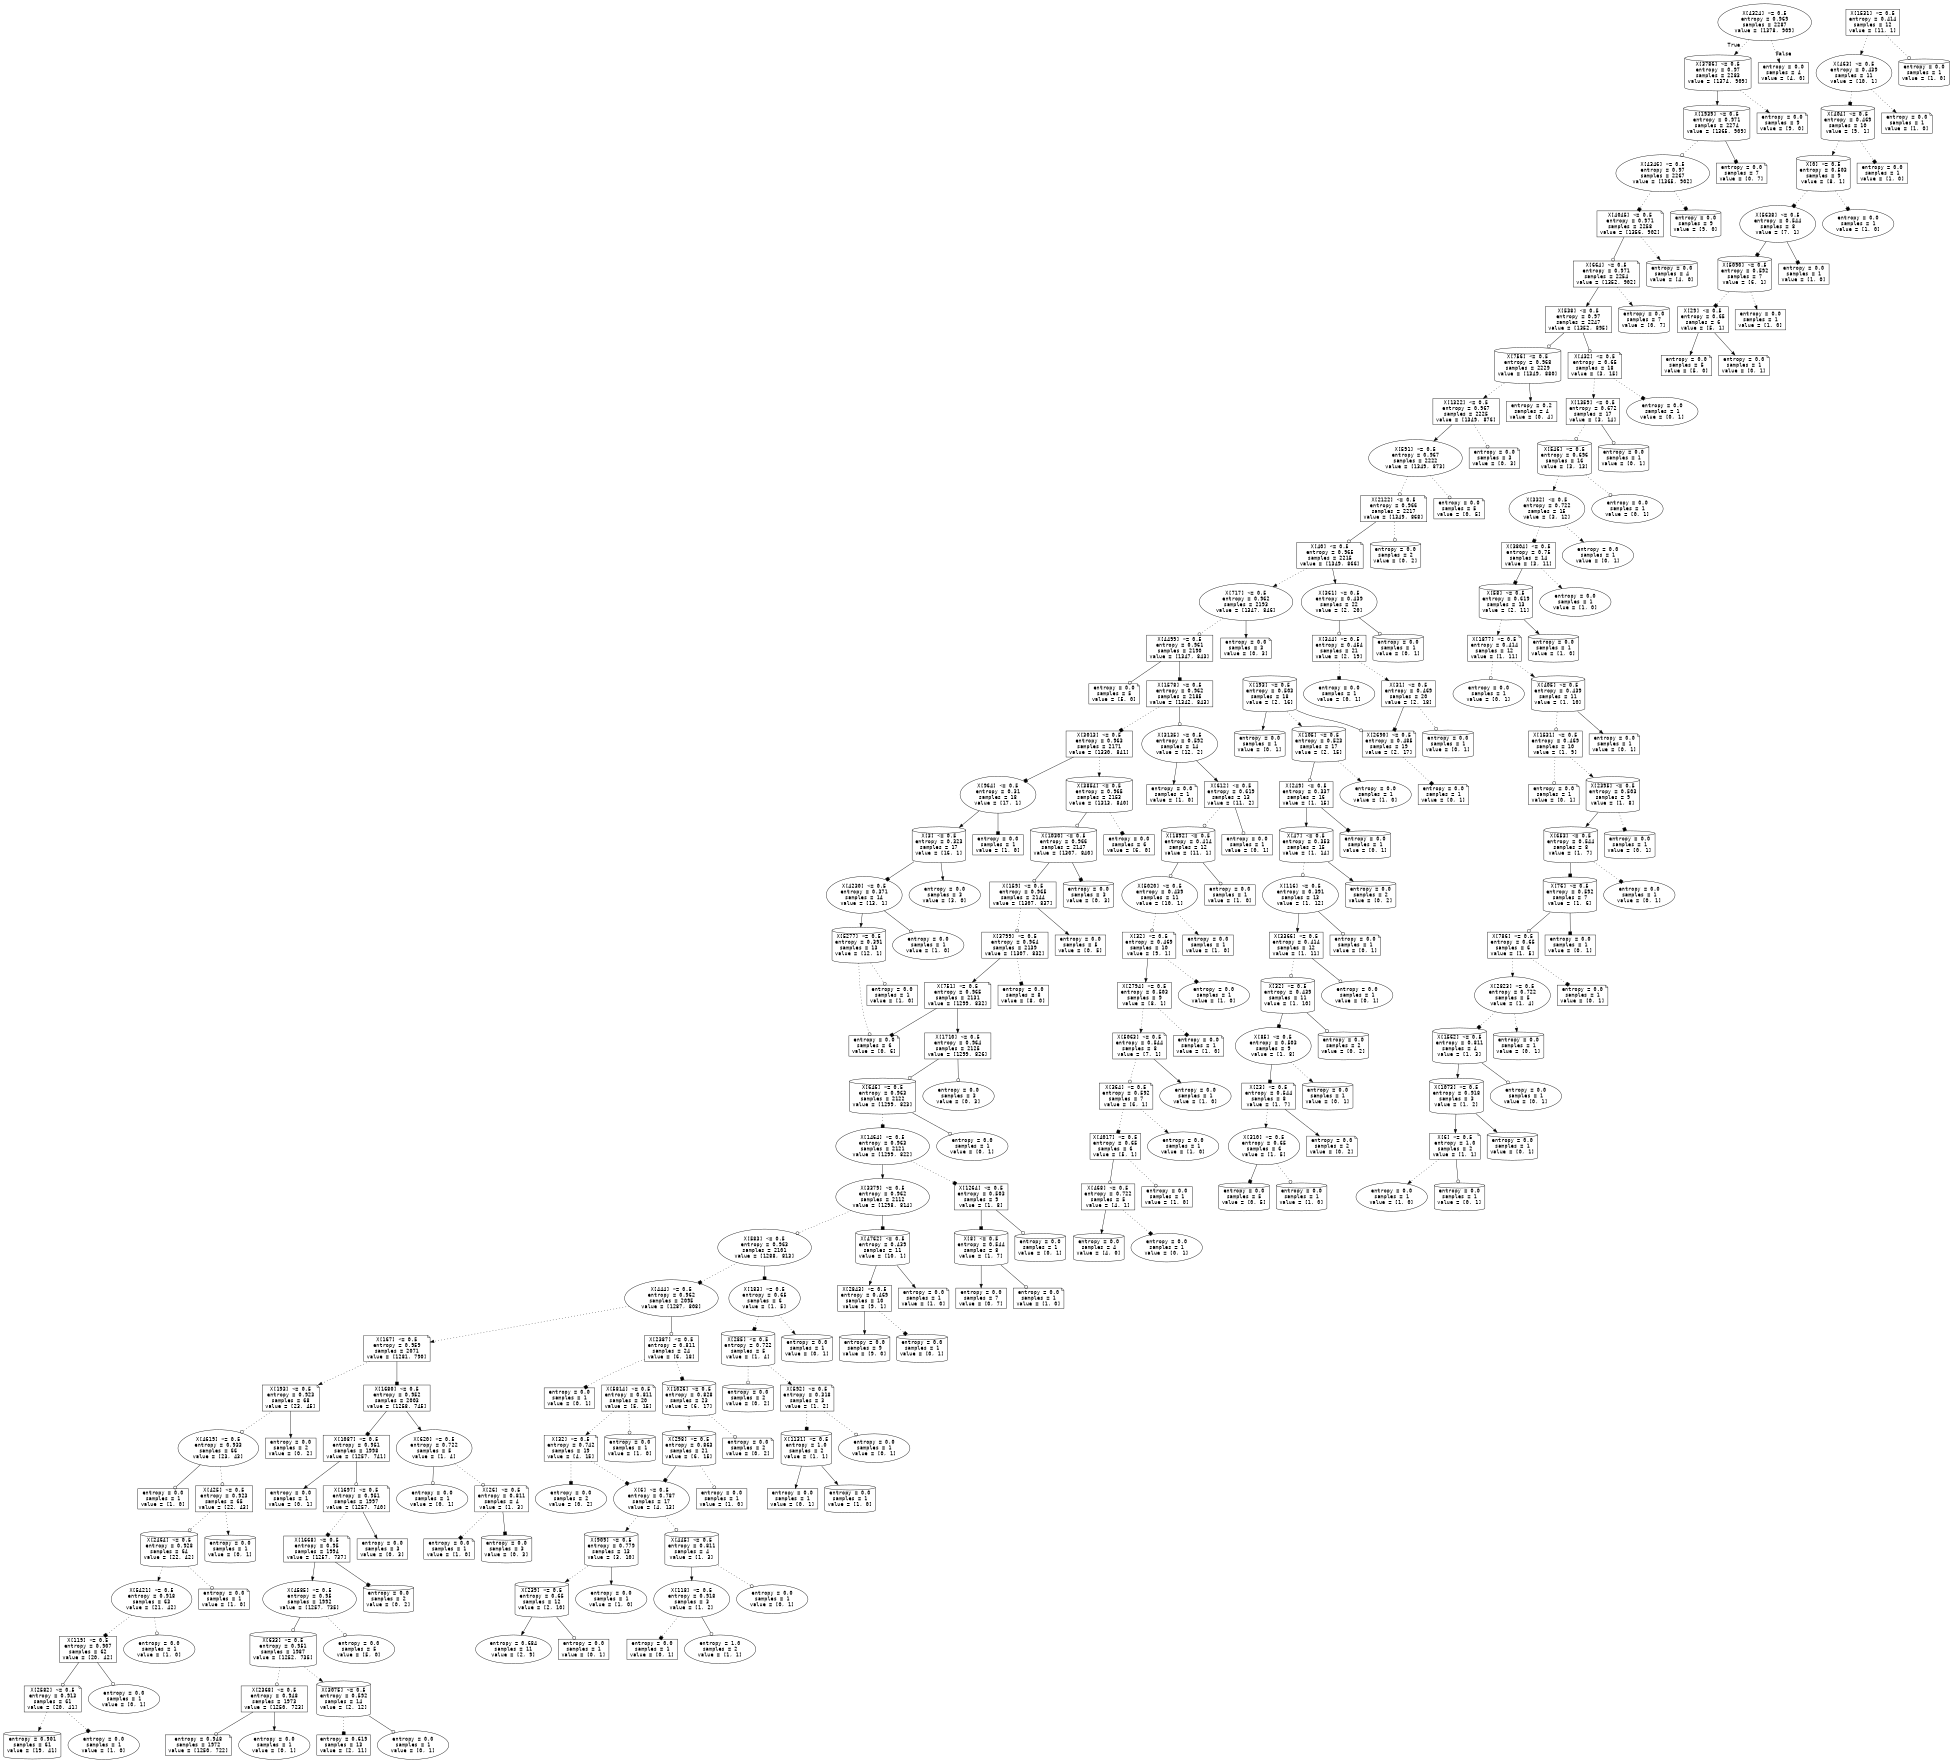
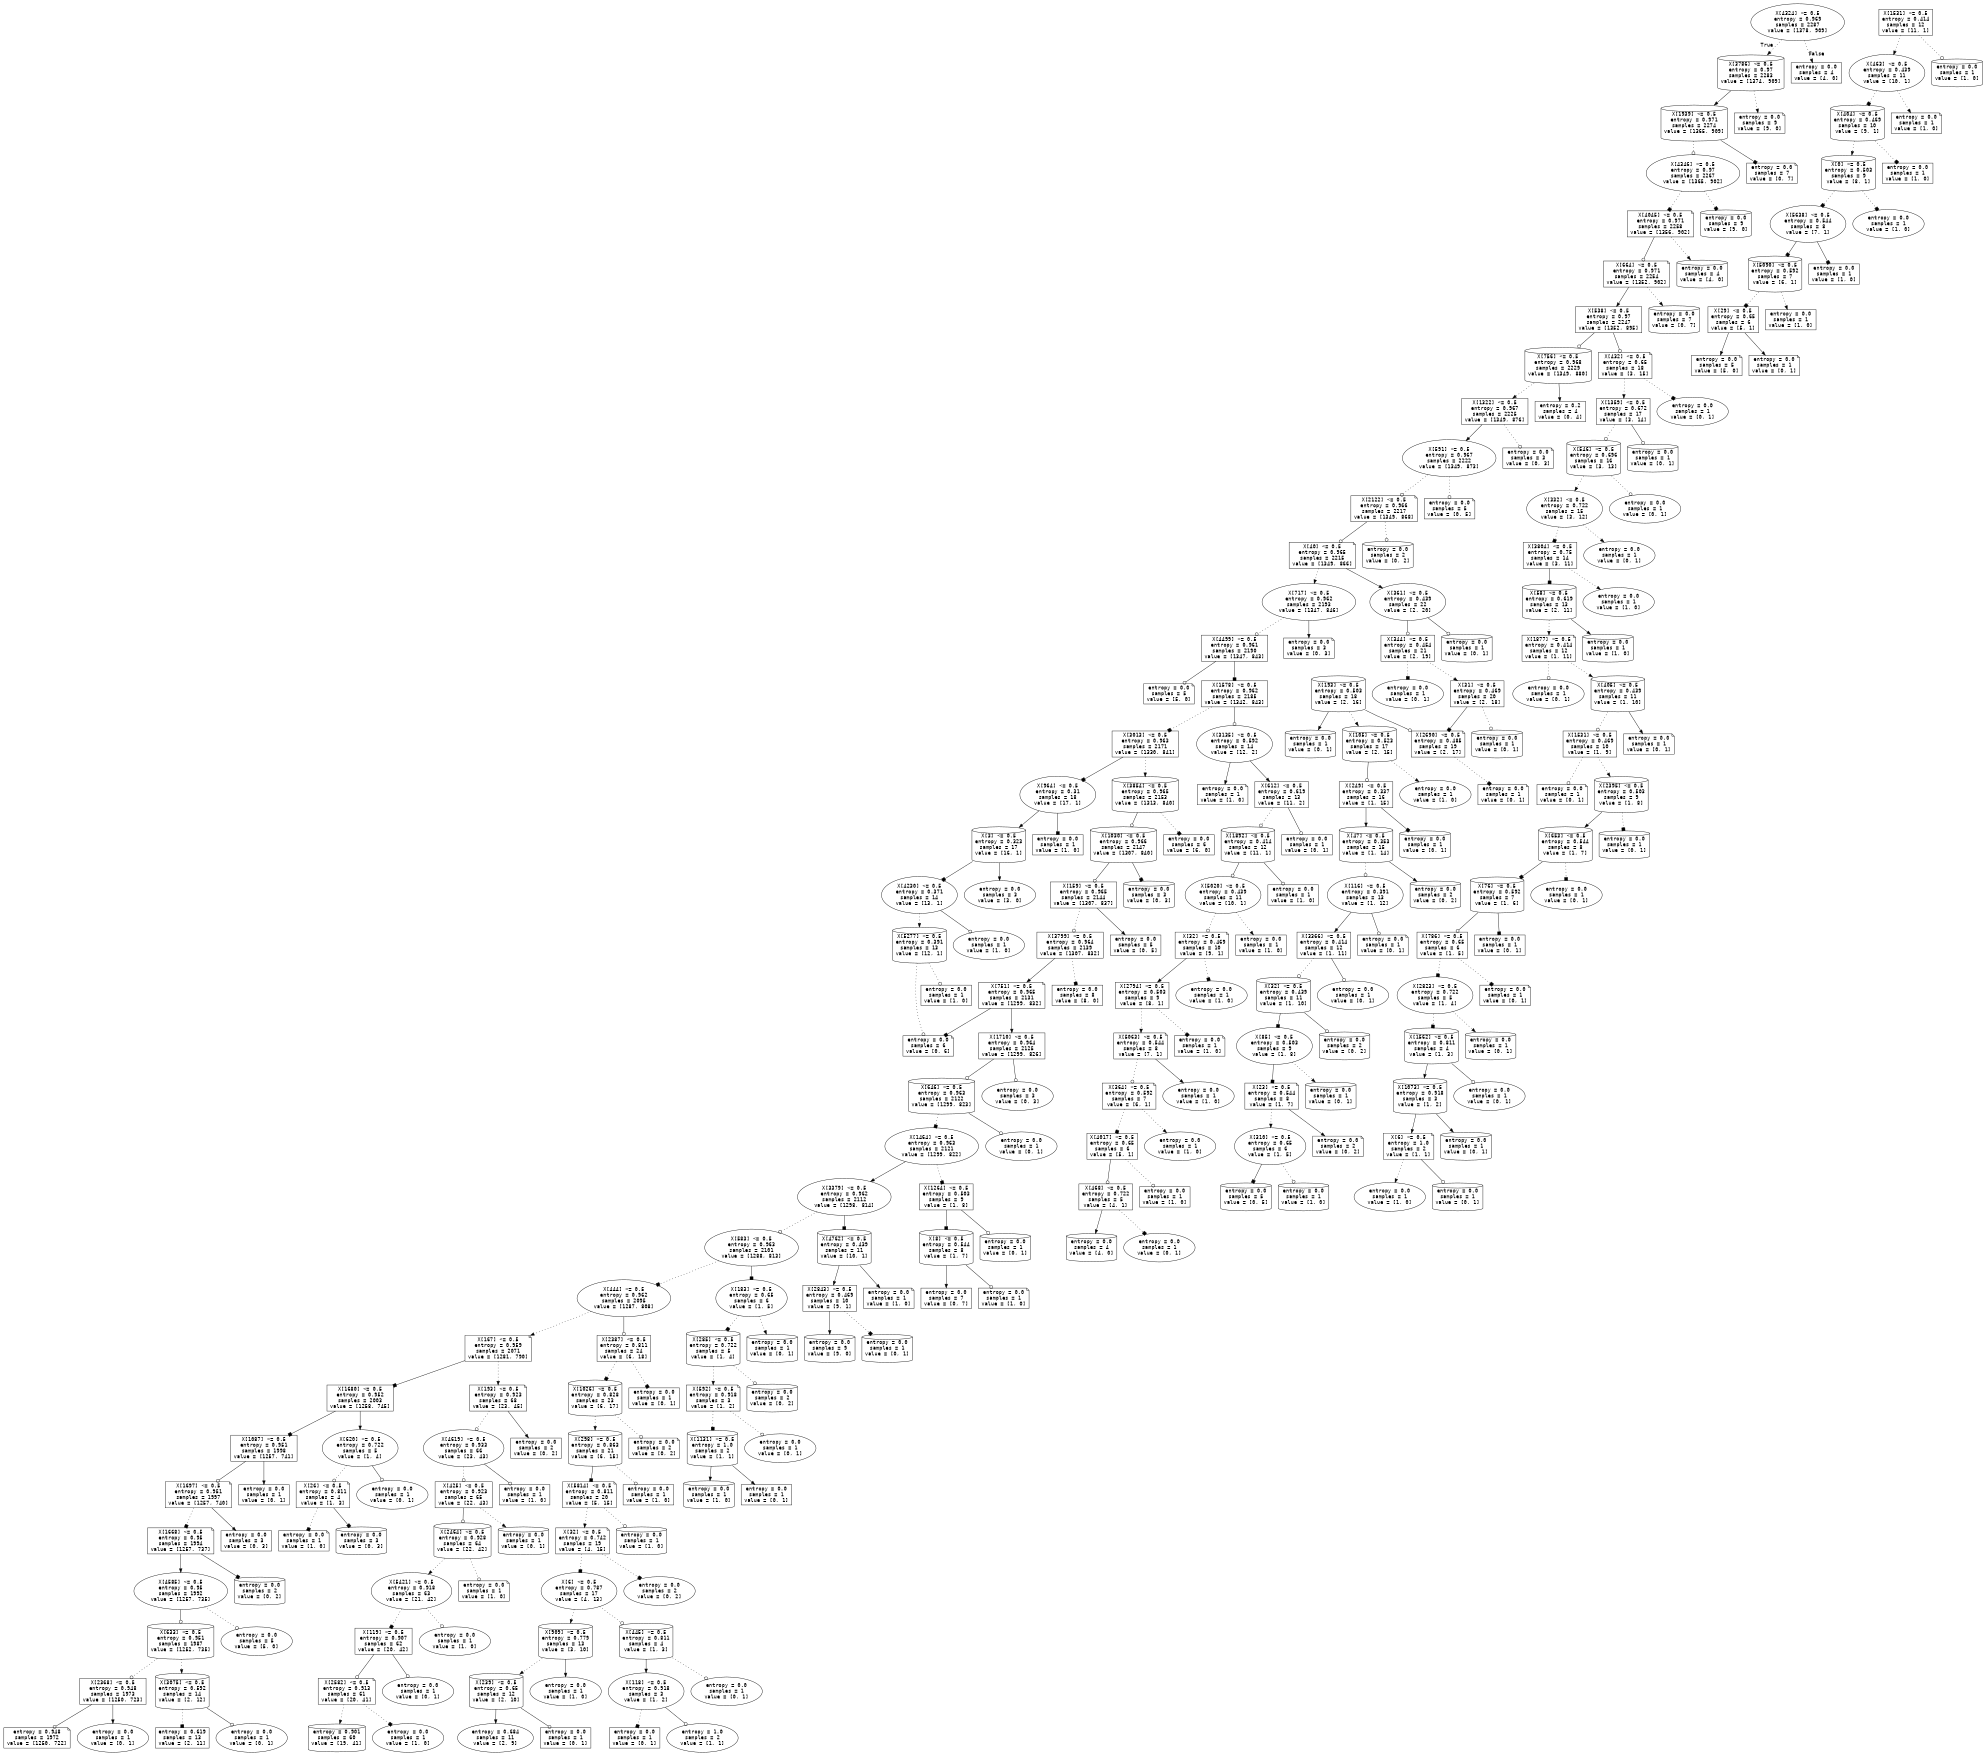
edge "X[4230] <= 0.5 entropy = 0.371 samples = 14 value = [13, 1]" -> "X[5277] <= 0.5 entropy = 0.391 samples = 13 value = [12, 1]": style solid -> dotted
edge "X[786] <= 0.5 entropy = 0.65 samples = 6 value = [1, 5]" -> "X[2823] <= 0.5 entropy = 0.722 samples = 5 value = [1, 4]": arrowhead normal -> box
node "X[592] <= 0.5 entropy = 0.318 samples = 3 value = [1, 2]": label "X[592] <= 0.5 entropy = 0.318 samples = 3 value = [1, 2]" -> "X[592] <= 0.5 entropy = 0.918 samples = 3 value = [1, 2]"
edge "X[298] <= 0.5 entropy = 0.863 samples = 21 value = [6, 15]" -> "X[6] <= 0.5 entropy = 0.787 samples = 17 value = [4, 13]": now "X[298] <= 0.5 entropy = 0.863 samples = 21 value = [6, 15]" -> "X[5814] <= 0.5 entropy = 0.811 samples = 20 value = [5, 15]"
edge "X[425] <= 0.5 entropy = 0.923 samples = 65 value = [22, 43]" -> "X[2464] <= 0.5 entropy = 0.928 samples = 64 value = [22, 42]": style dotted -> solid
node "entropy = 0.901 samples = 61 value = [19, 41]": label "entropy = 0.901 samples = 61 value = [19, 41]" -> "entropy = 0.901 samples = 60 value = [19, 41]"
